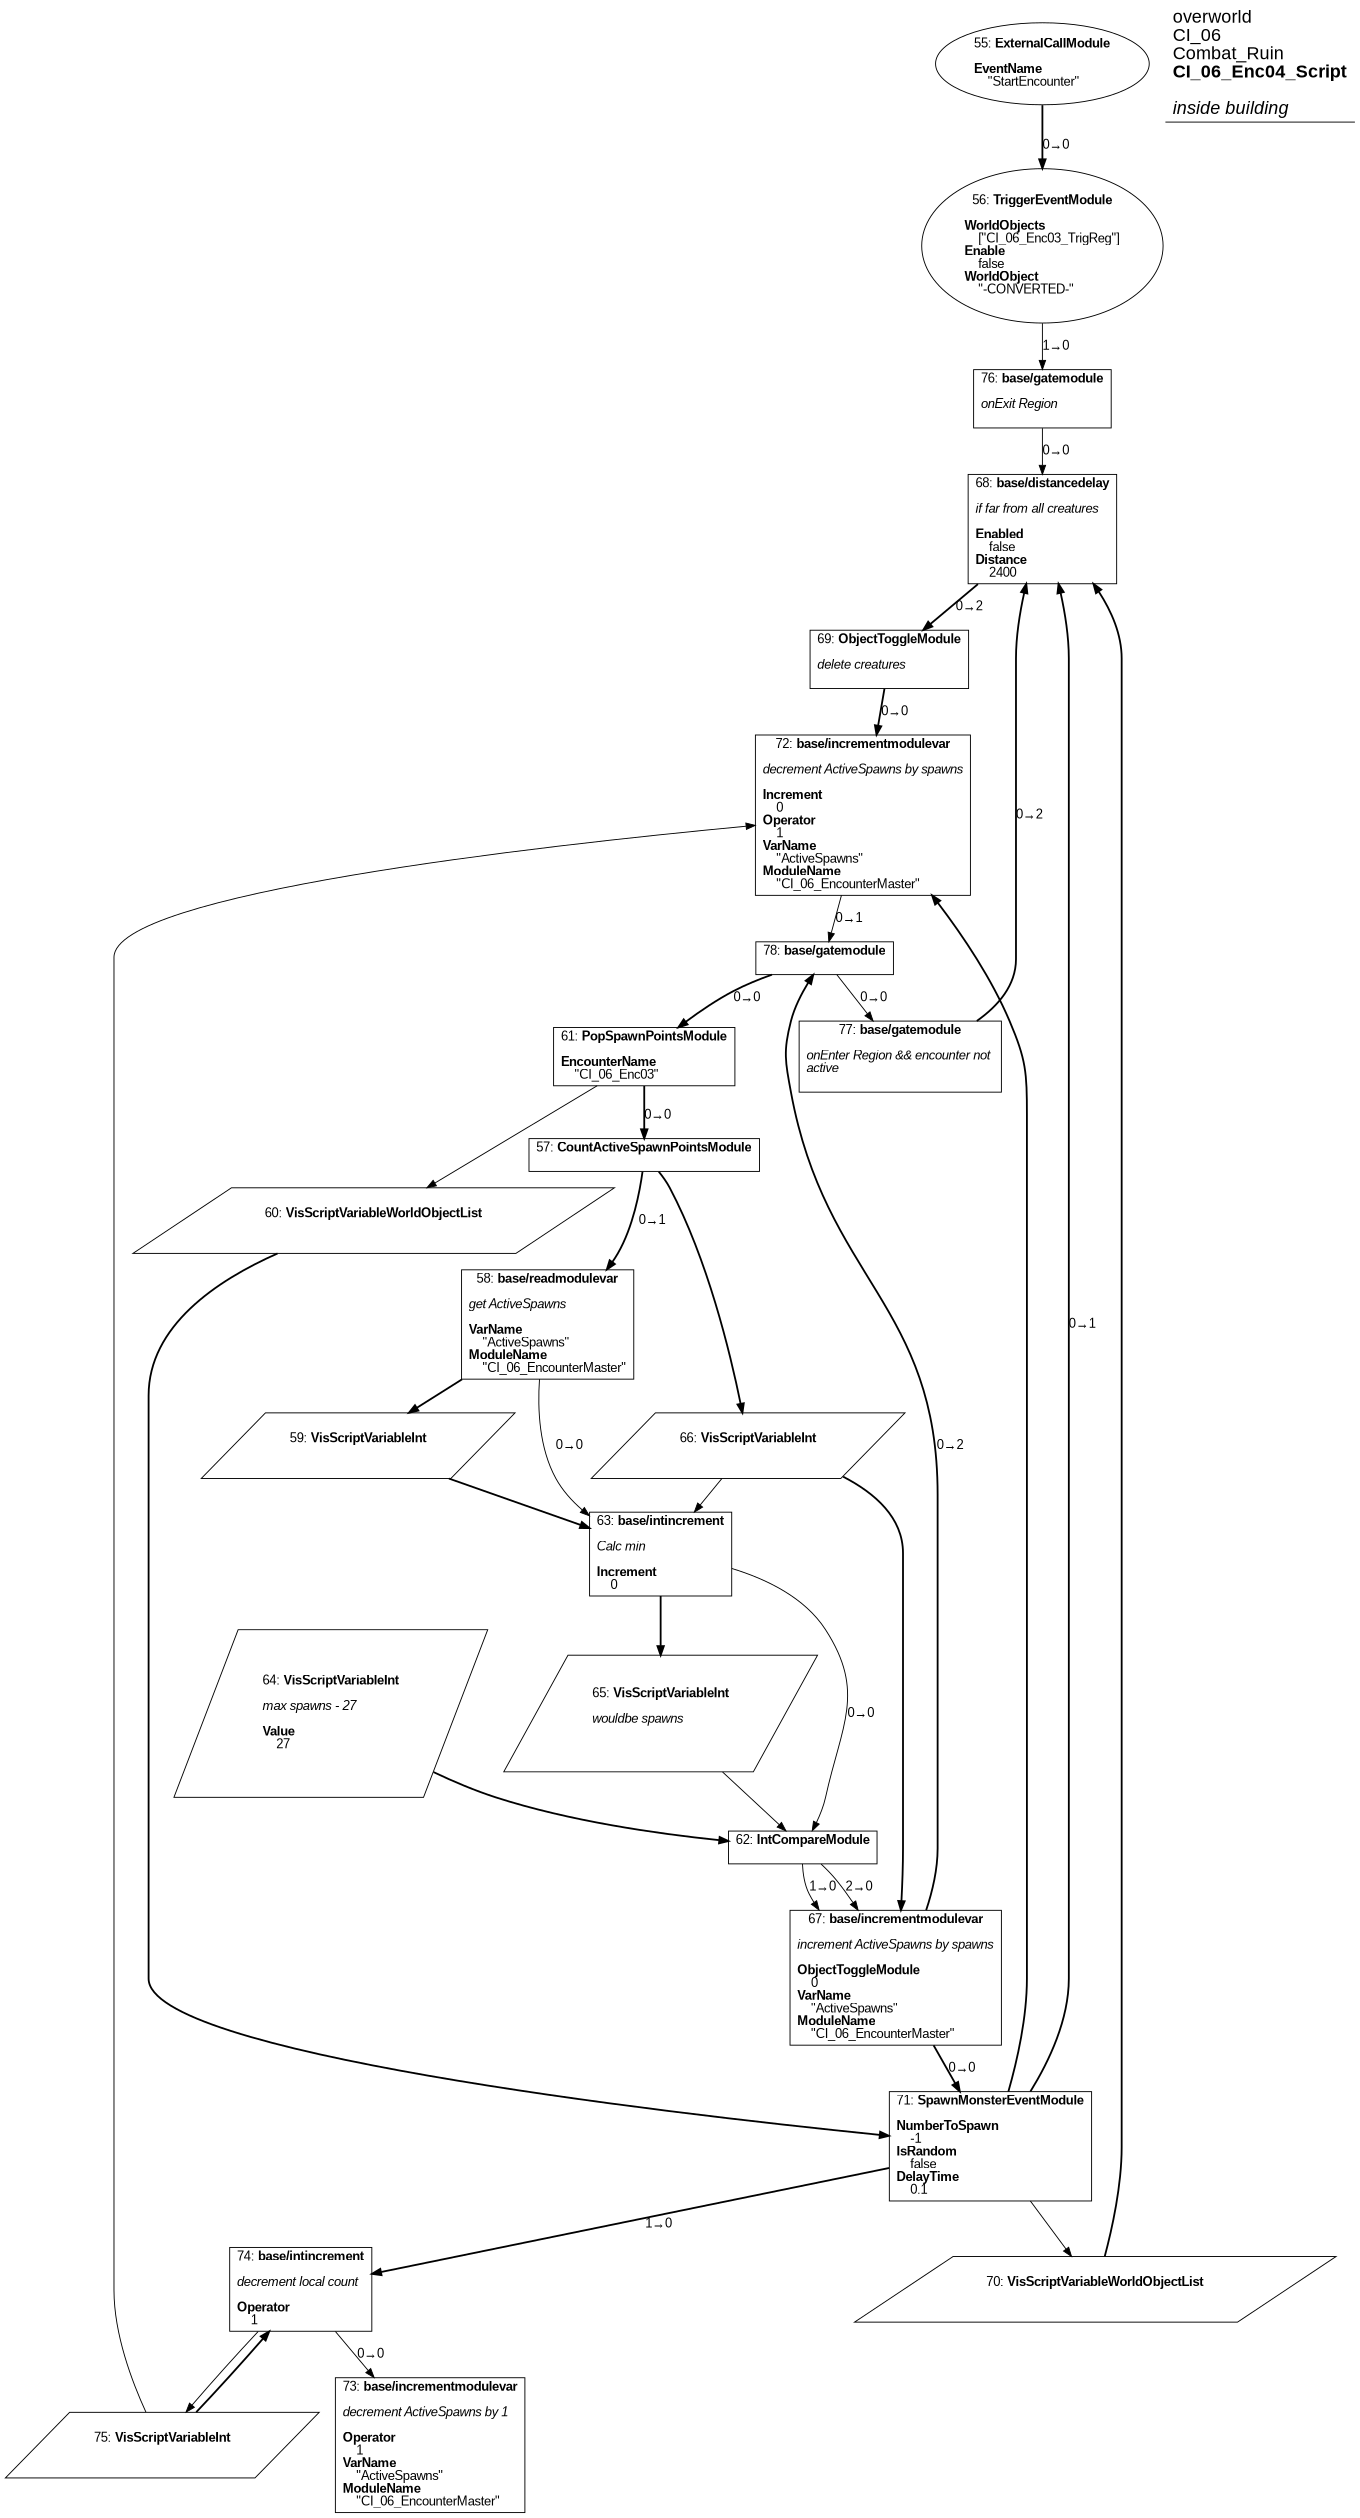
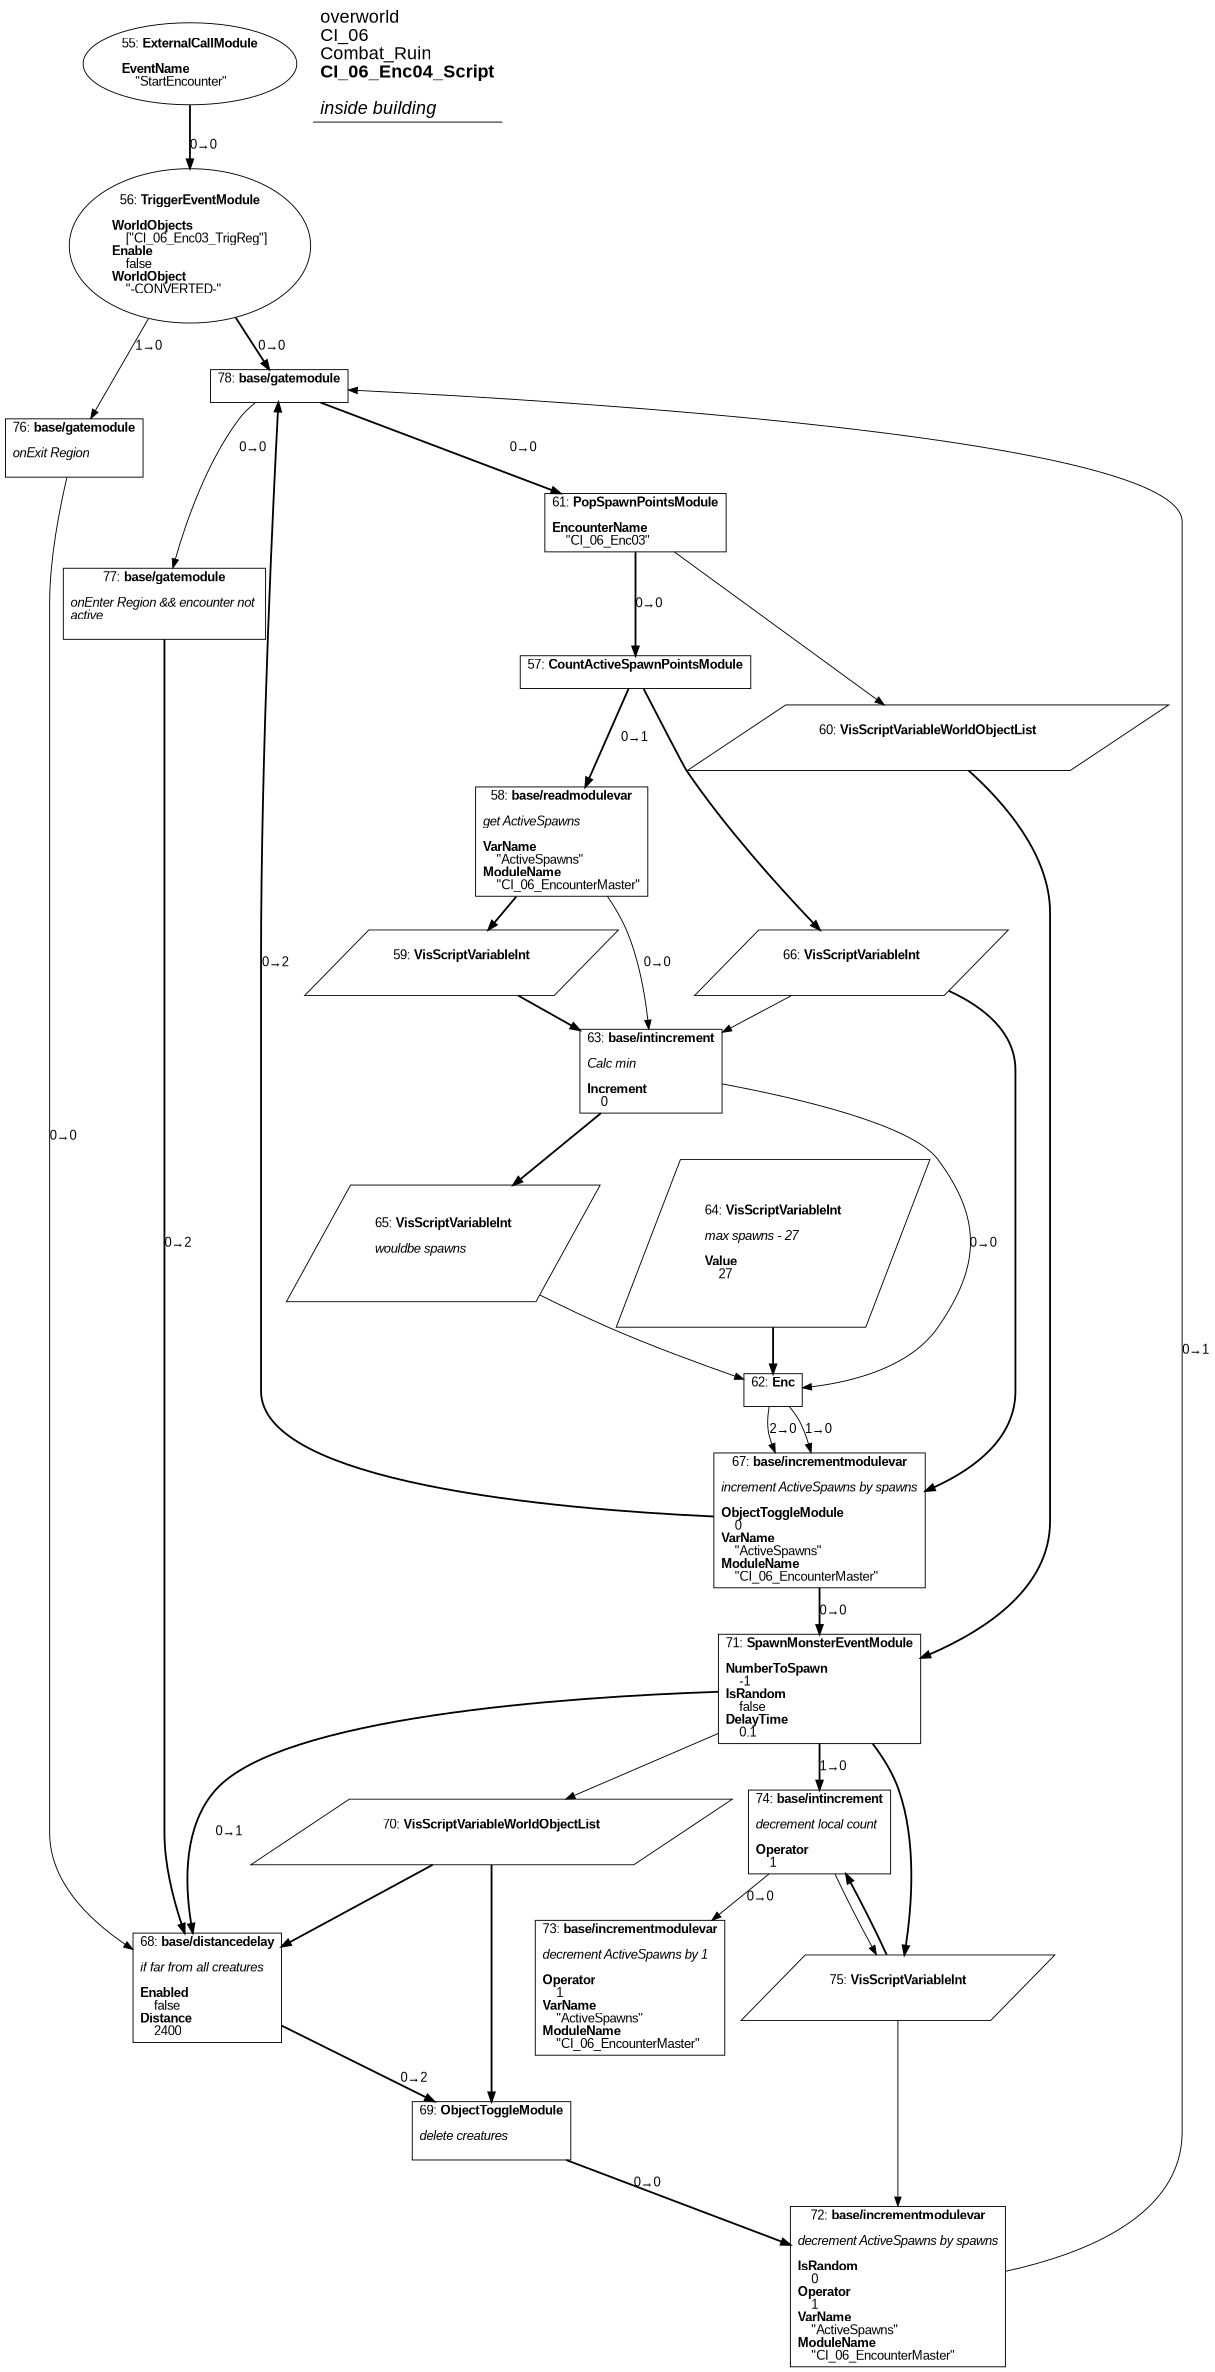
edge "56:" -> "78:": added, label "0→0"
node "72:": text "Increment" -> "IsRandom"
edge "71:" -> "72:": now "71:" -> "75:"
node "62:": text "IntCompareModule" -> "Enc"
edge "70:" -> "69:": added
